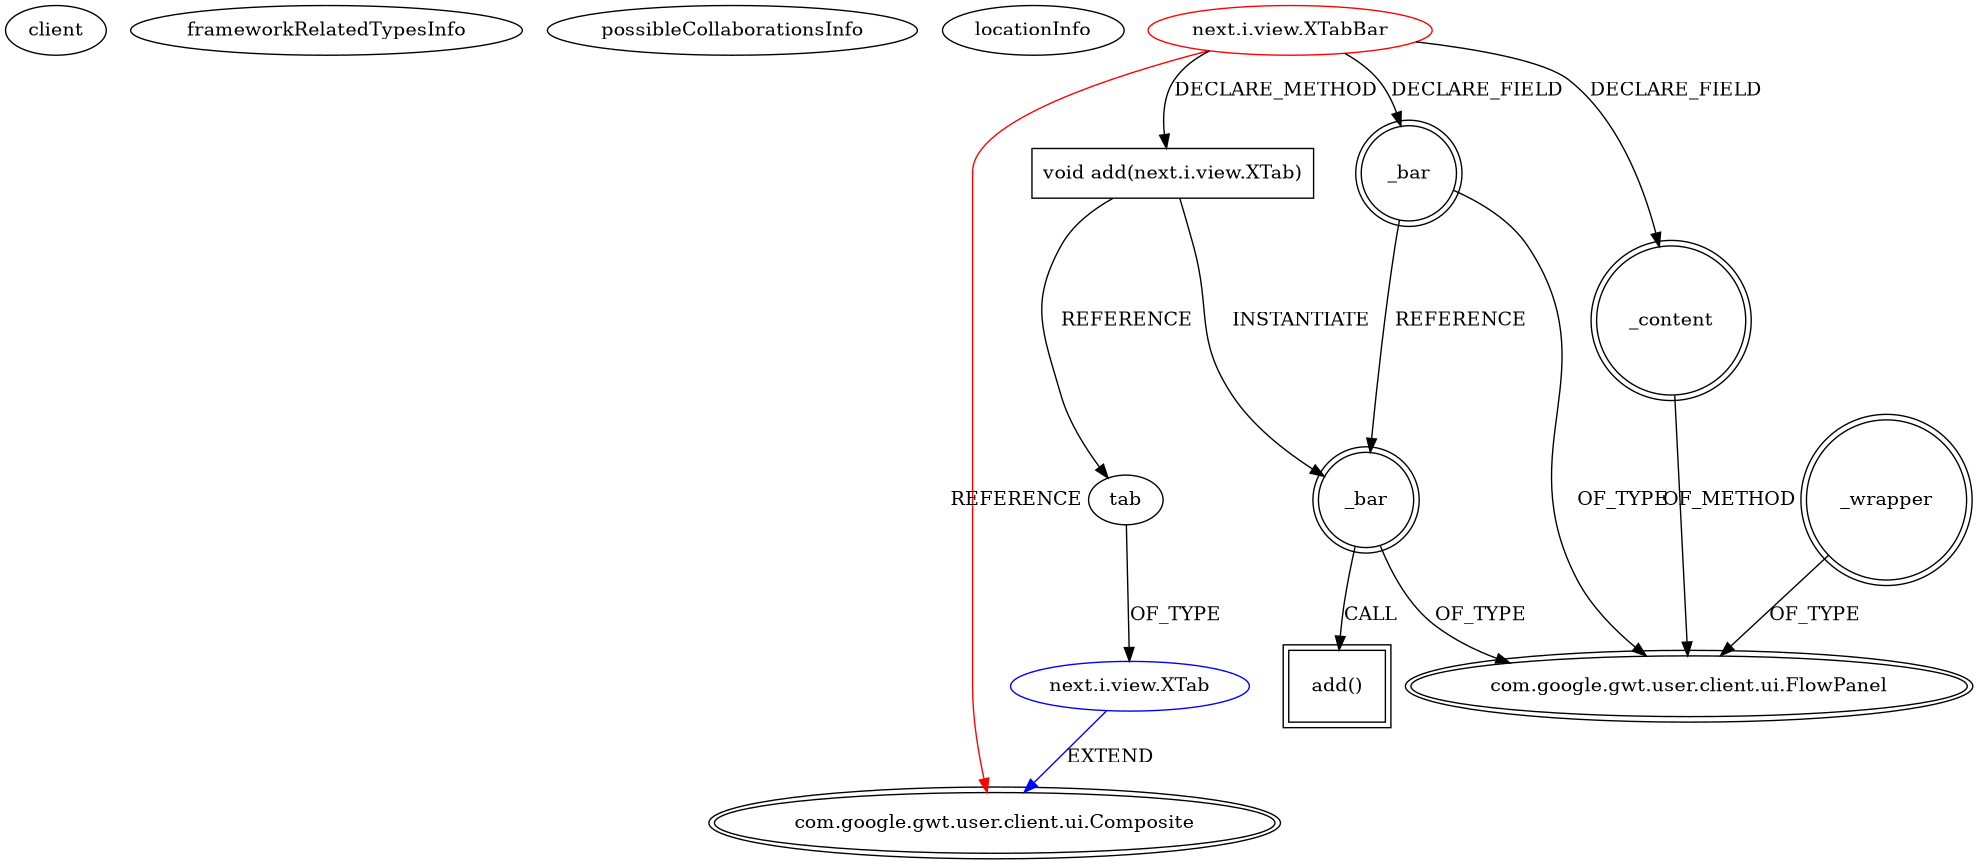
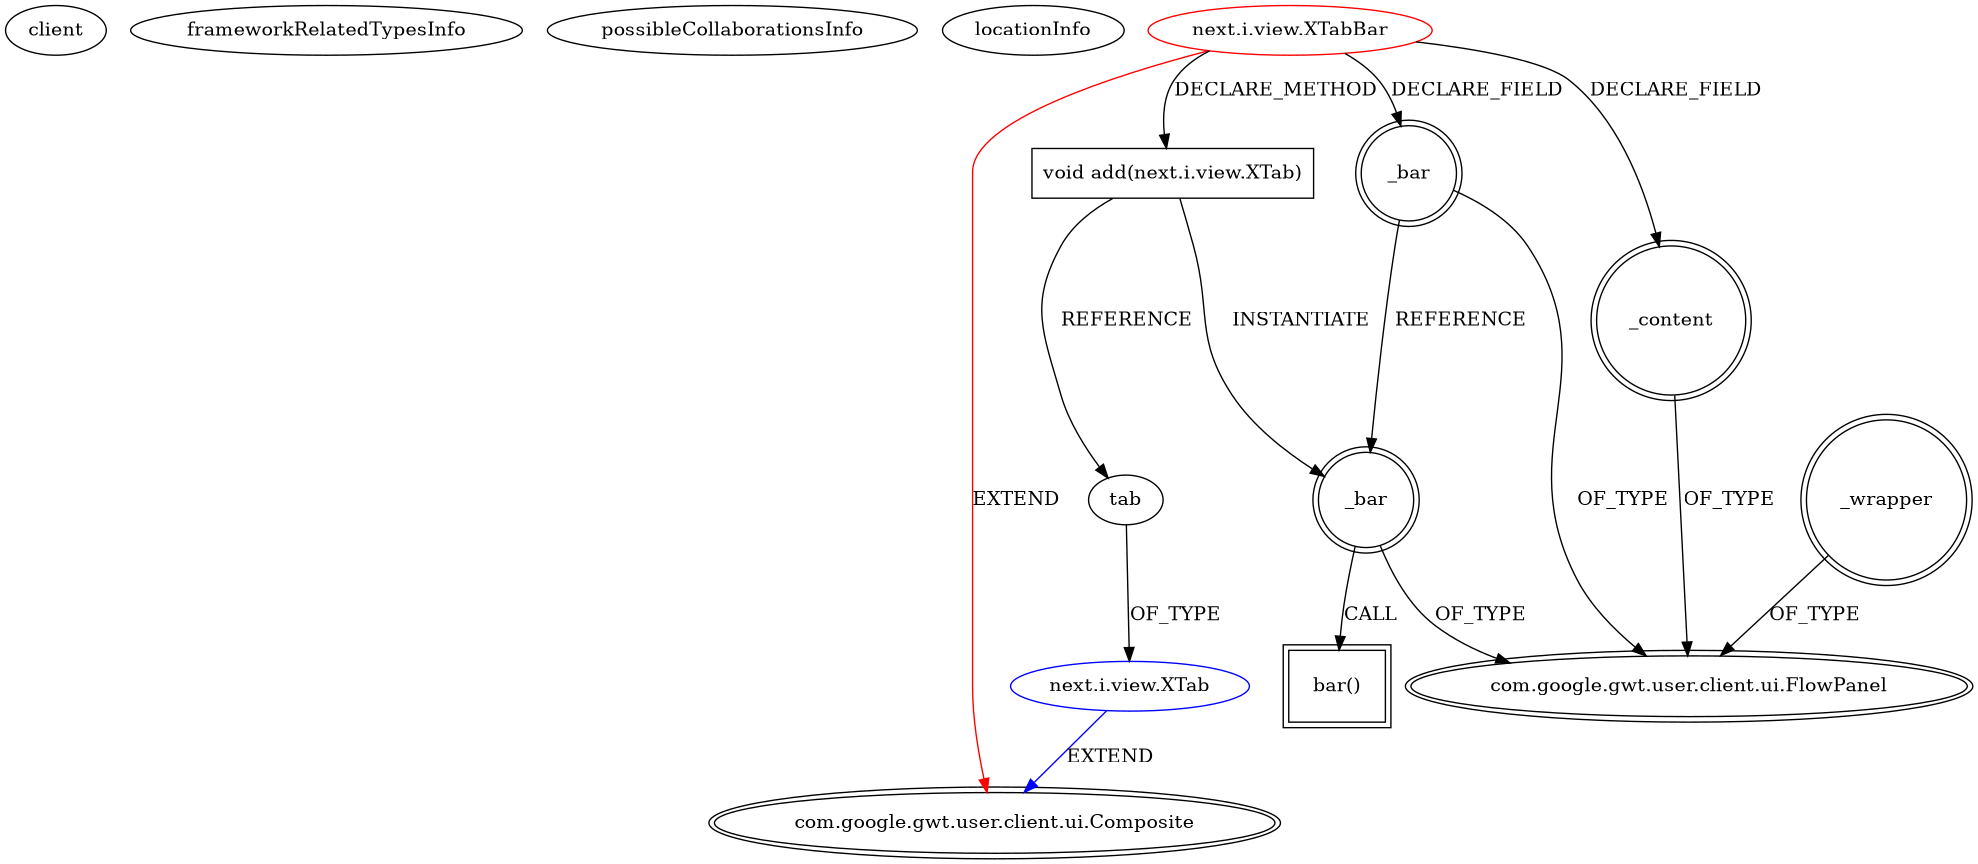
edge "next.i.view.XTabBar" -> "com.google.gwt.user.client.ui.Composite": label "REFERENCE" -> "EXTEND"
edge "_content" -> "com.google.gwt.user.client.ui.FlowPanel": label "OF_METHOD" -> "OF_TYPE"
node "add()": label "add()" -> "bar()"
